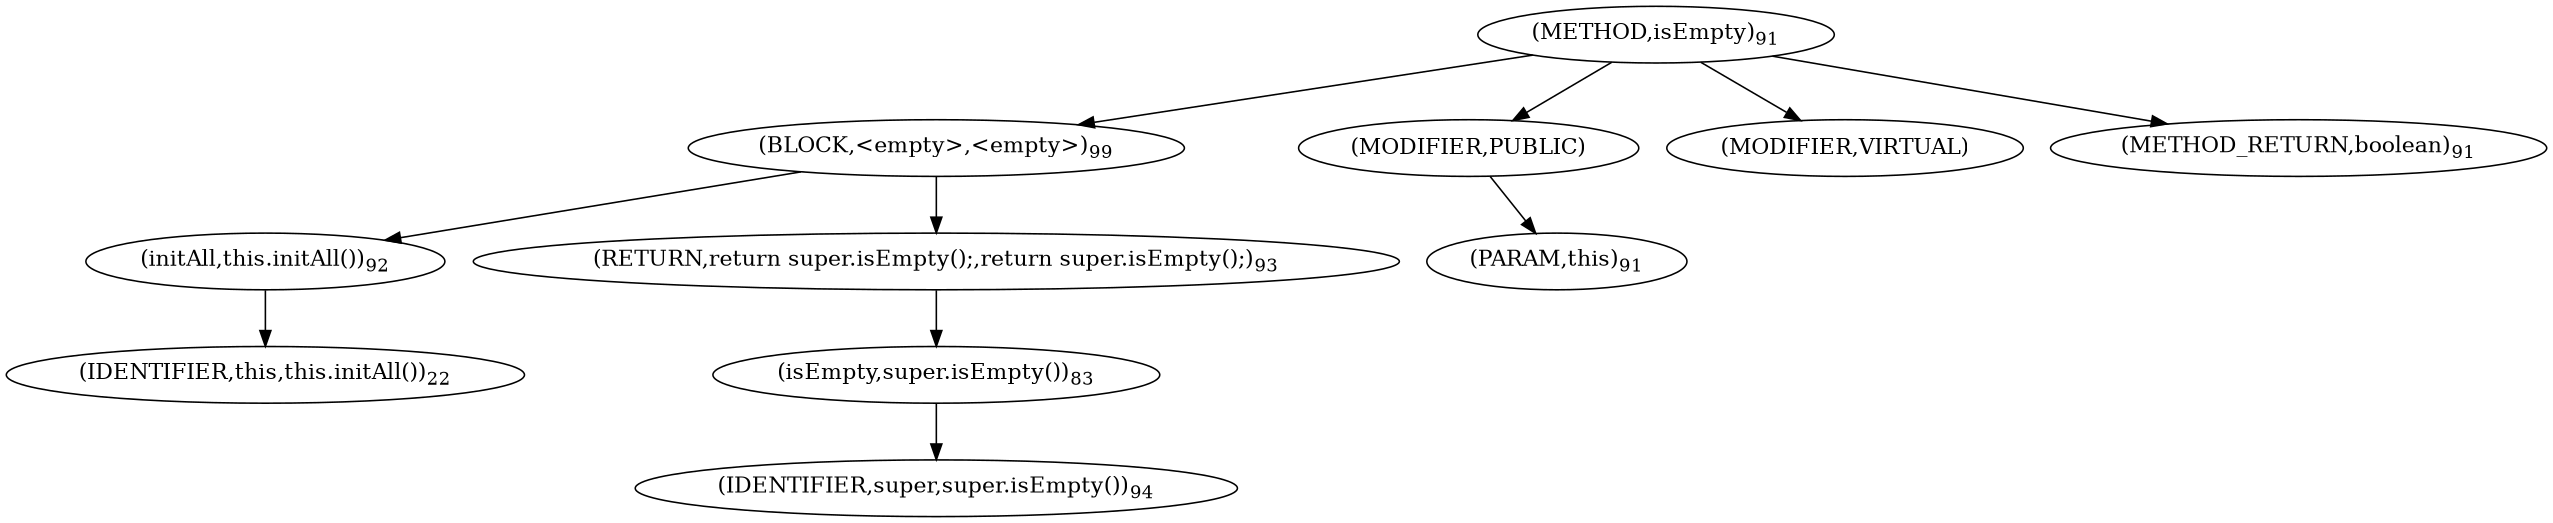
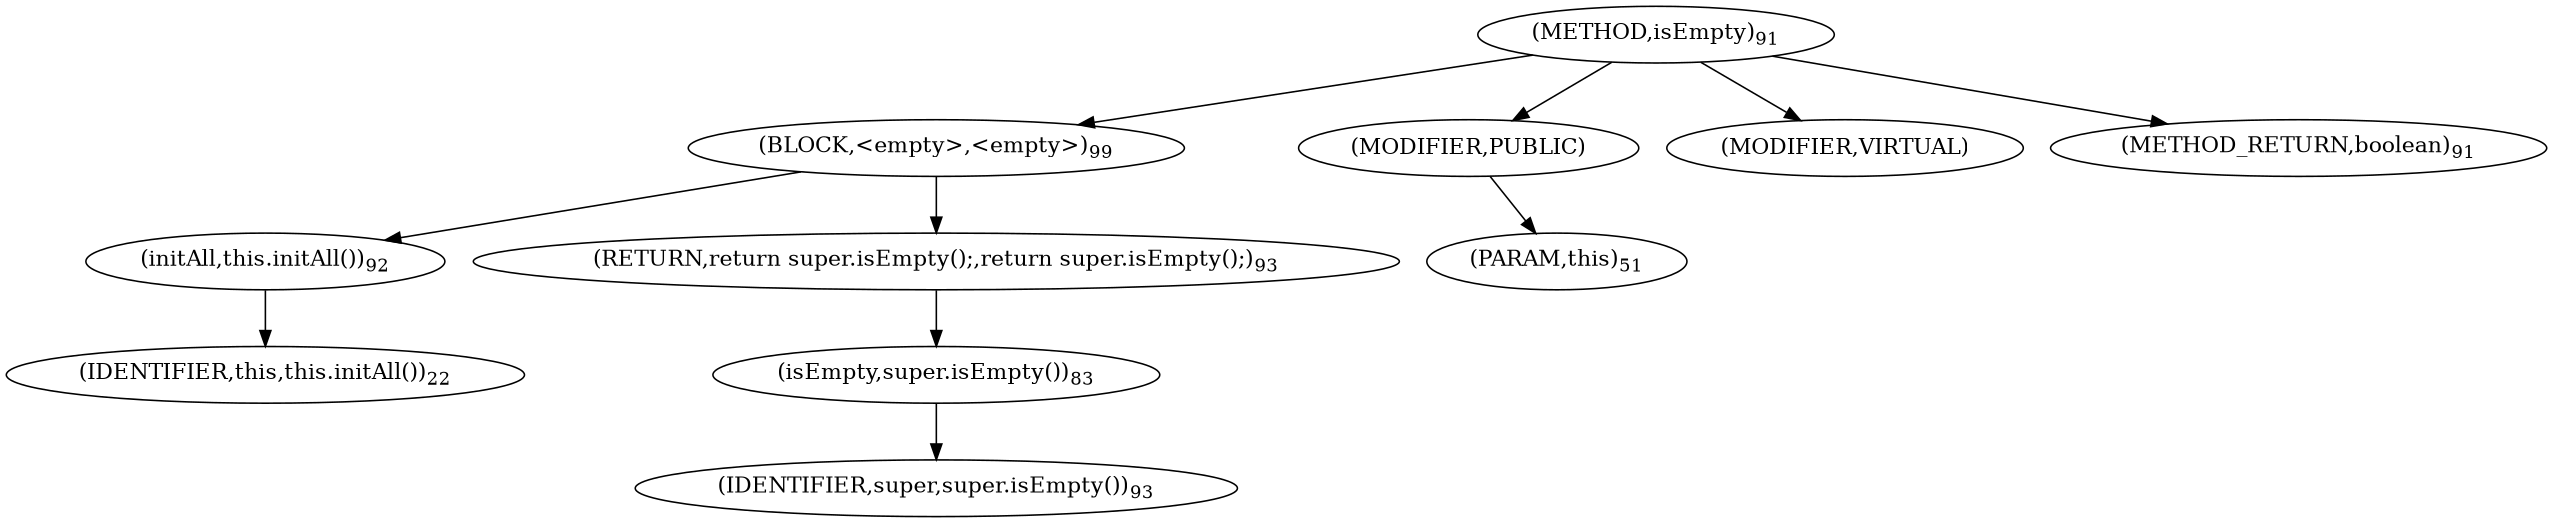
node "(PARAM,this)": text "91" -> "51"
node "(IDENTIFIER,super,super.isEmpty())": text "94" -> "93"
